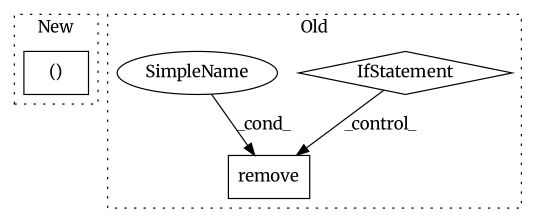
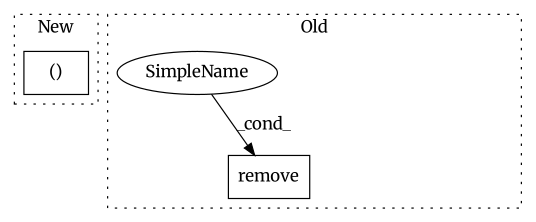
node "IfStatement": removed
